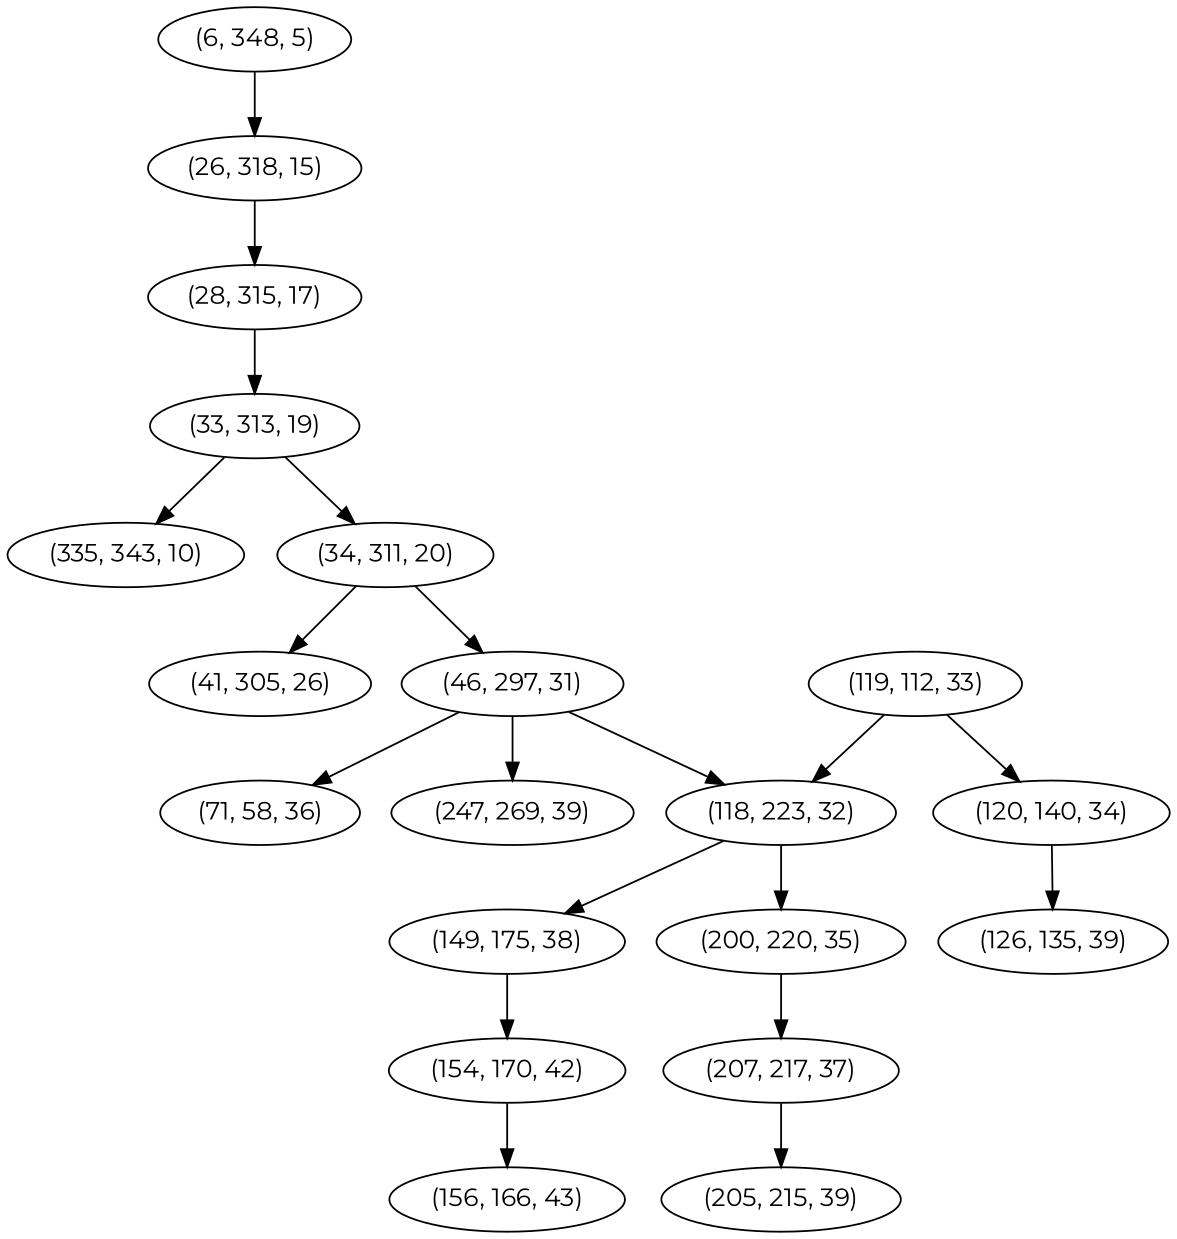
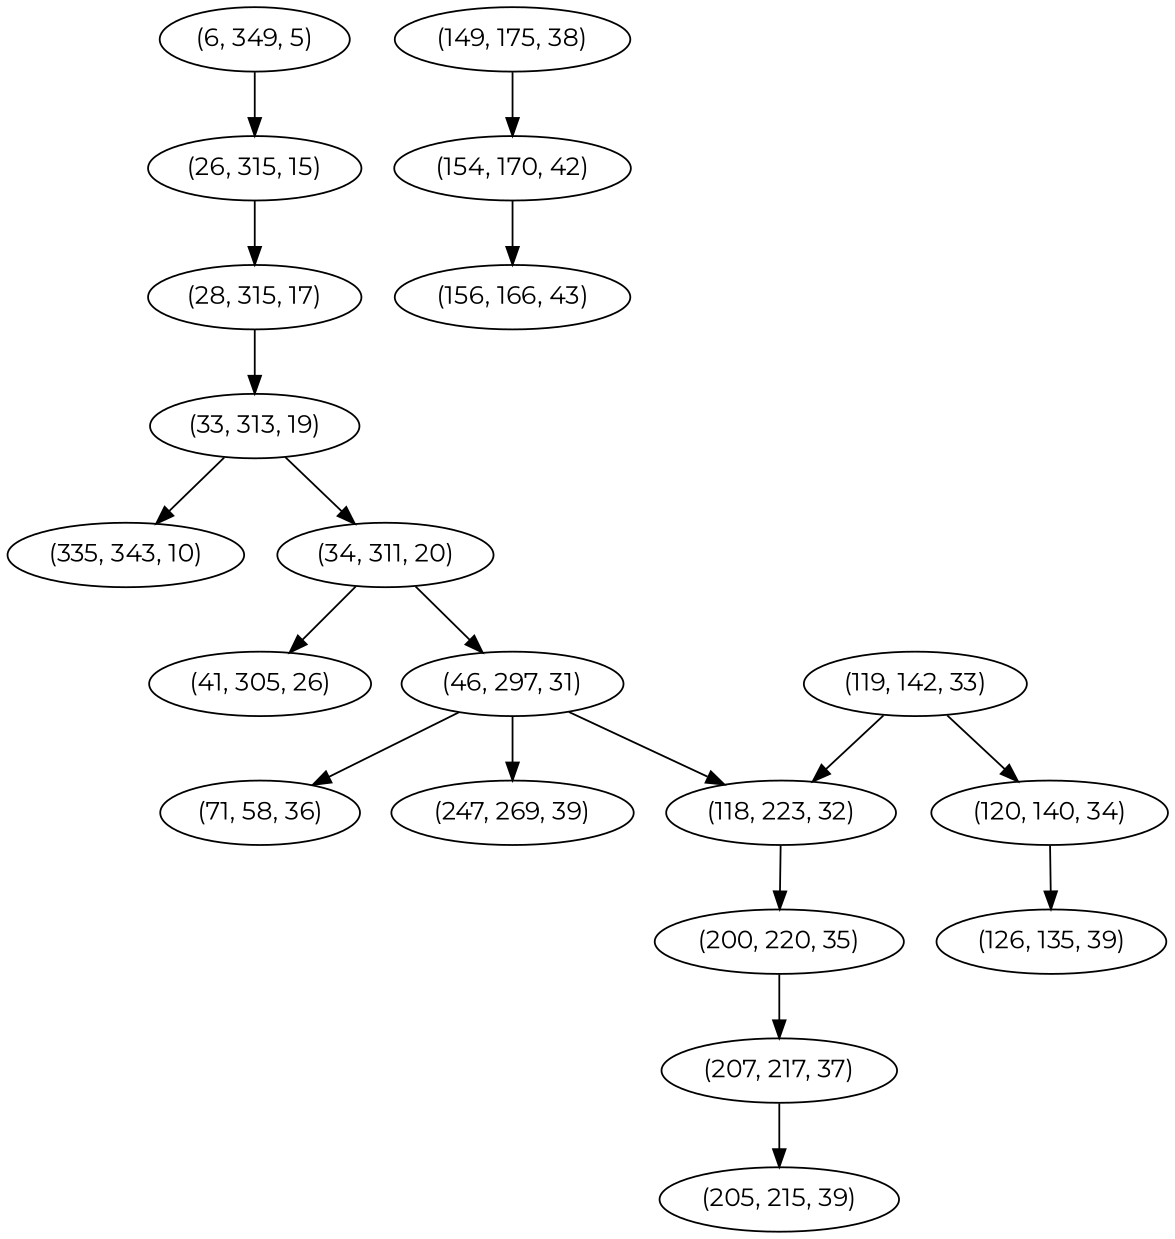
node "(6, 348, 5)": label "(6, 348, 5)" -> "(6, 349, 5)"
node "(26, 318, 15)": label "(26, 318, 15)" -> "(26, 315, 15)"
node "(119, 112, 33)": label "(119, 112, 33)" -> "(119, 142, 33)"
edge "(118, 223, 32)" -> "(149, 175, 38)": removed
